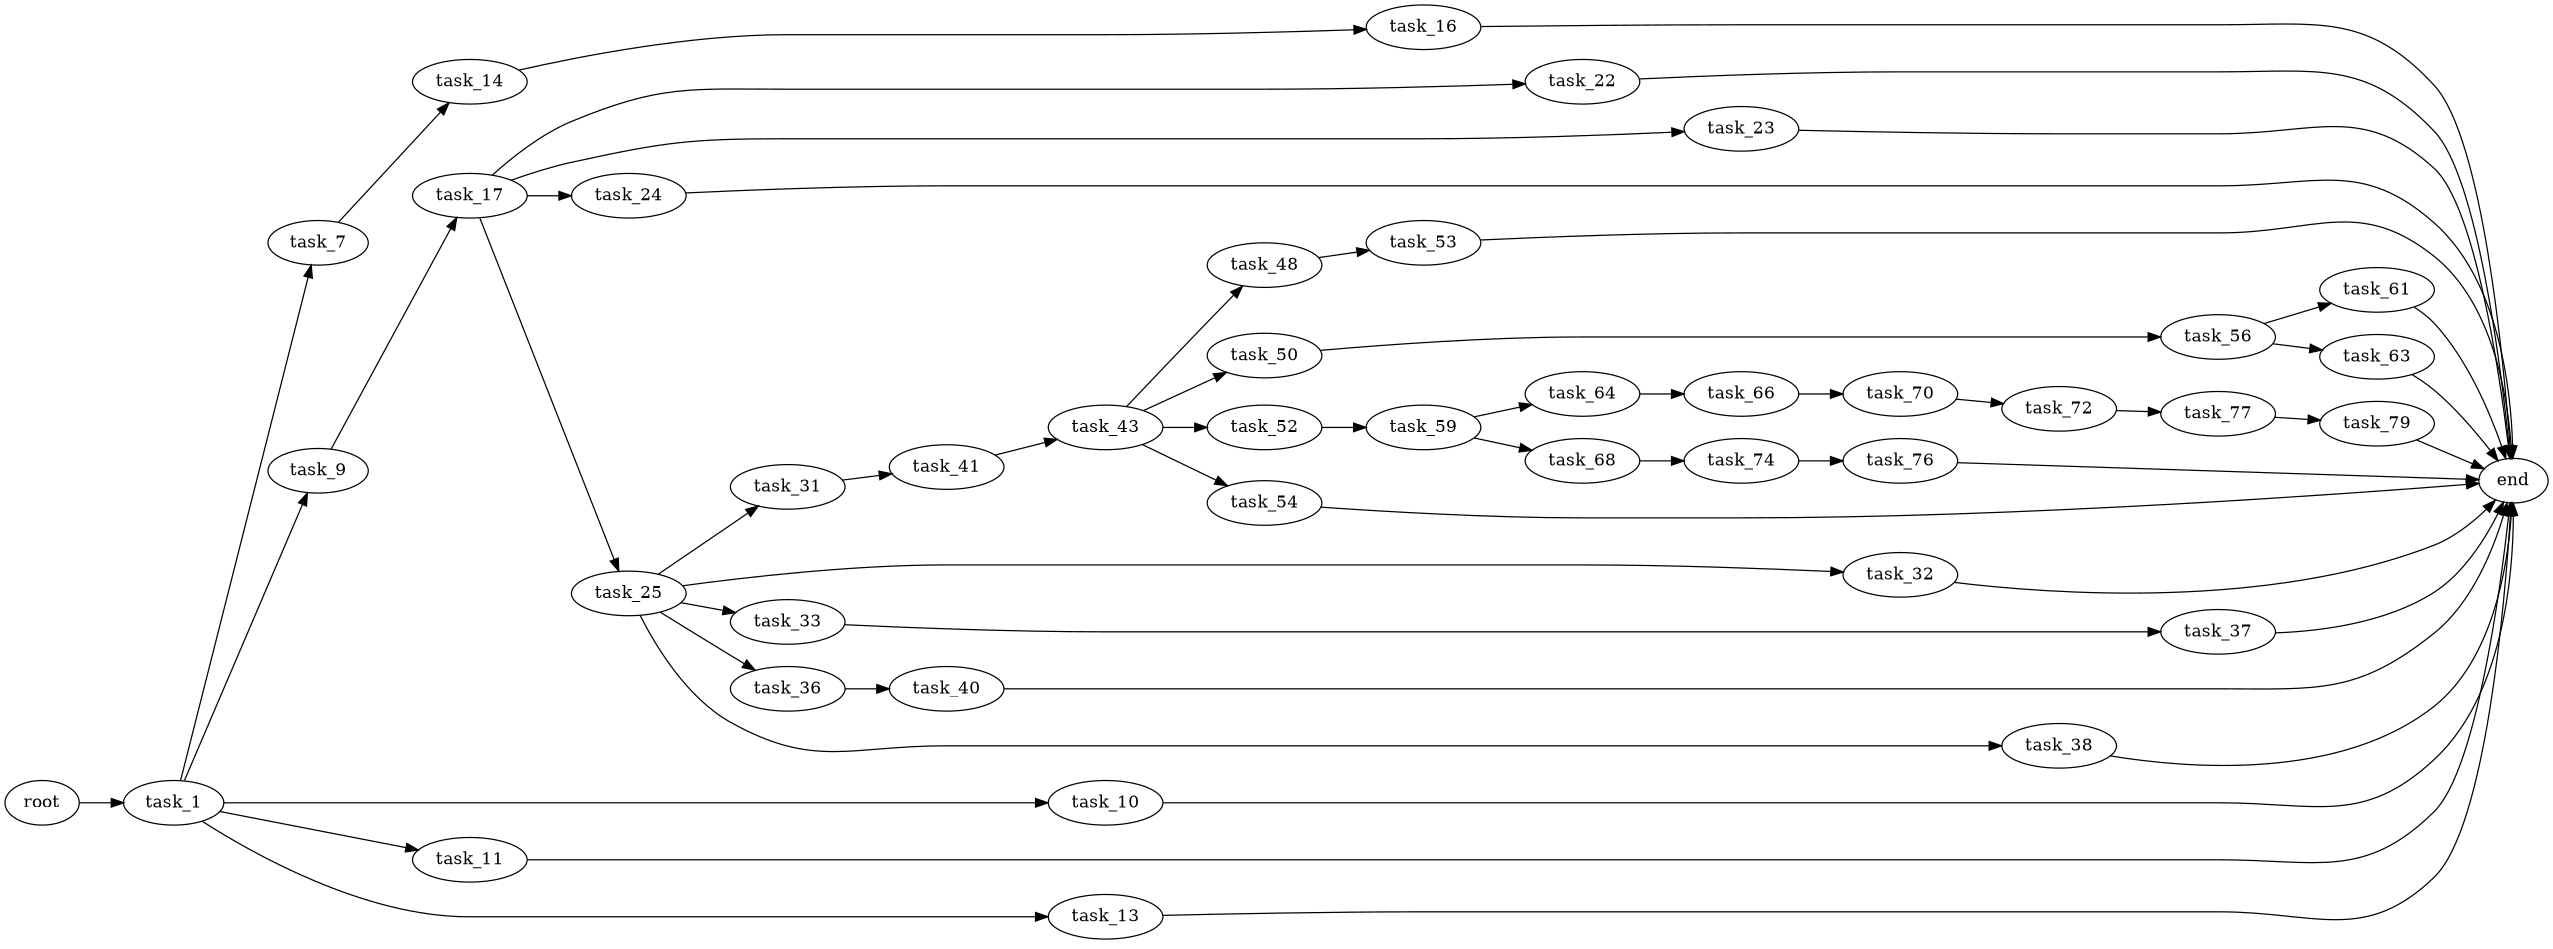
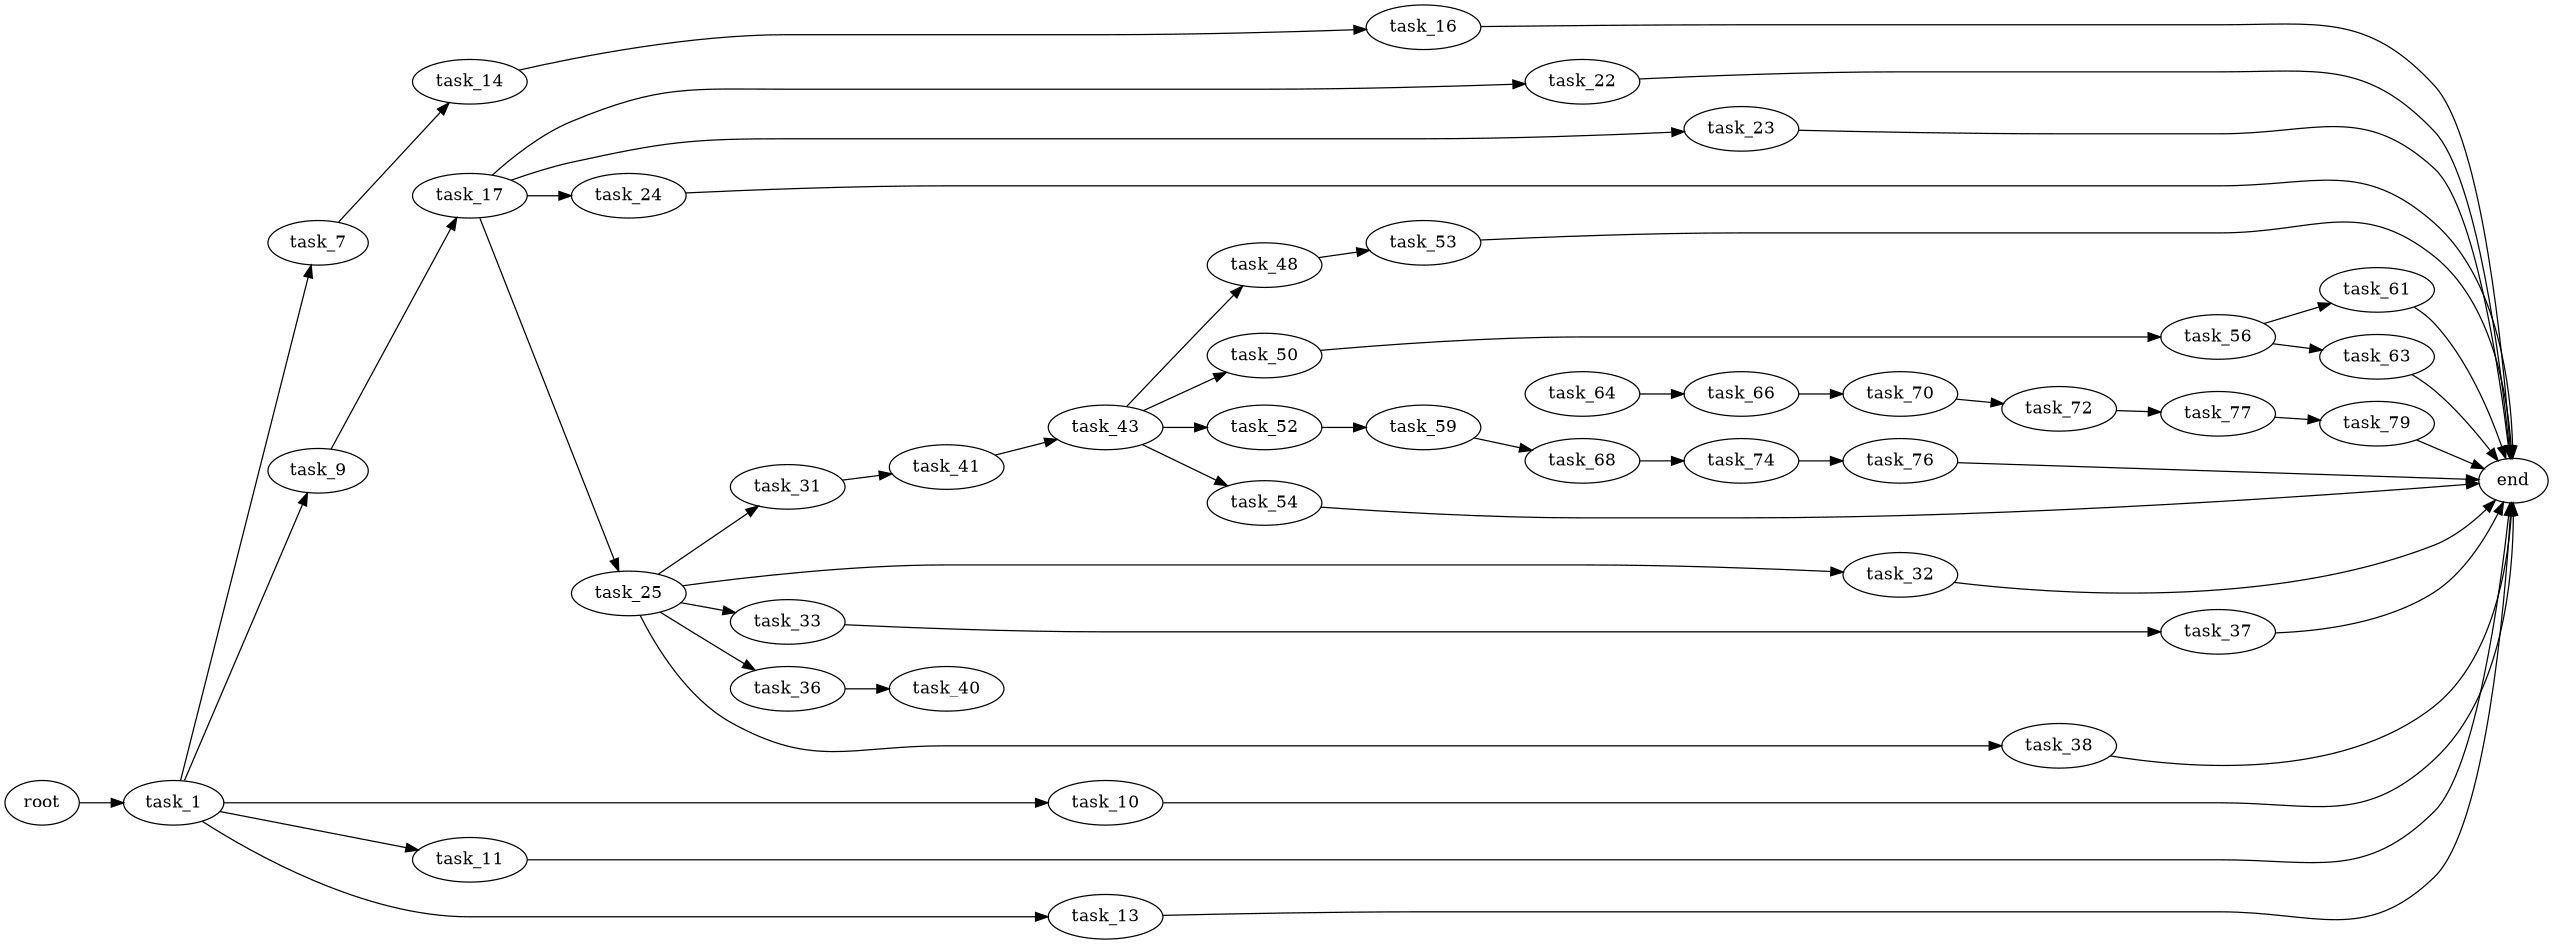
edge "task_59" -> "task_64": removed
edge "task_40" -> "end": removed
